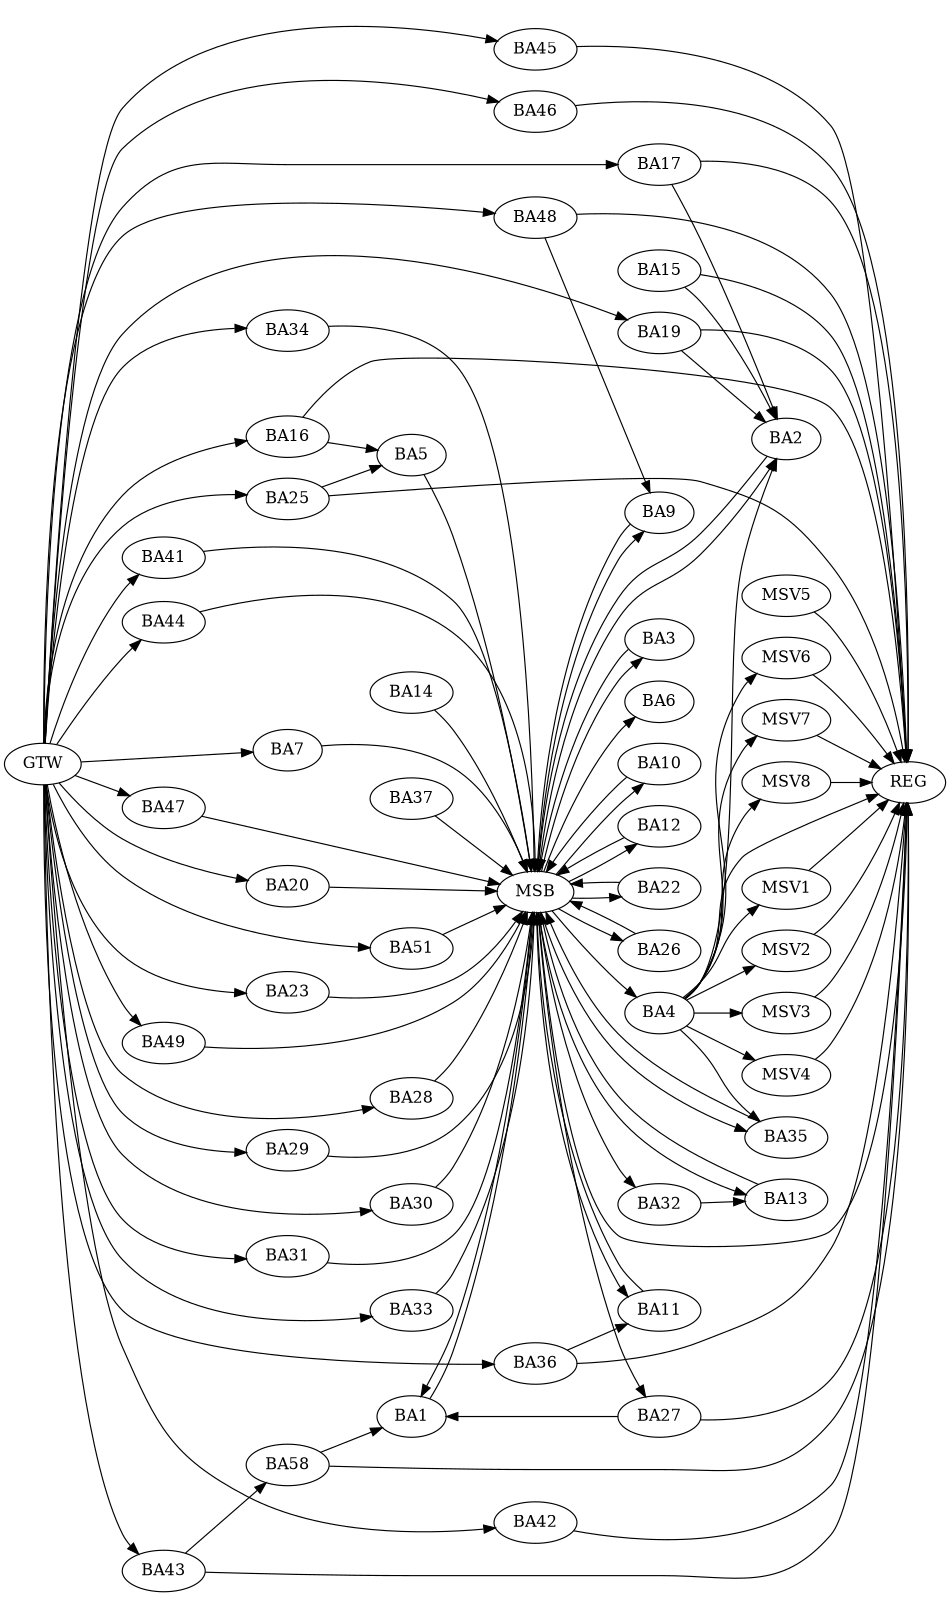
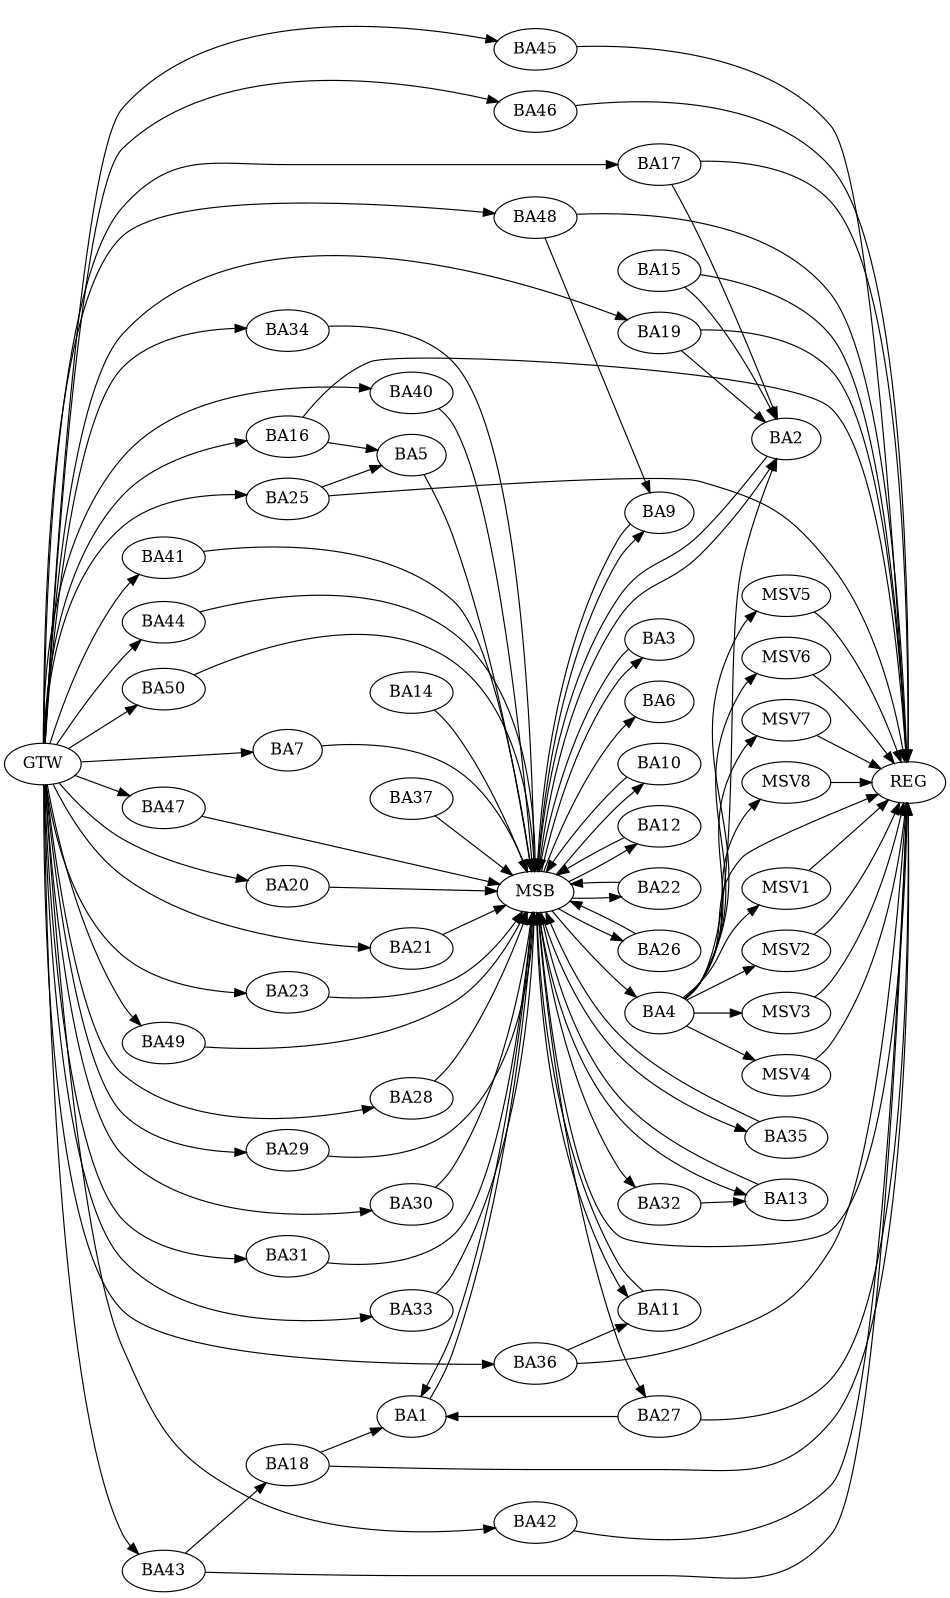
node "BA40": added
node "BA50": added
node "BA51": label "BA51" -> "BA21"
edge "BA4" -> "BA35": now "BA4" -> "MSV5"
node "BA58": label "BA58" -> "BA18"
